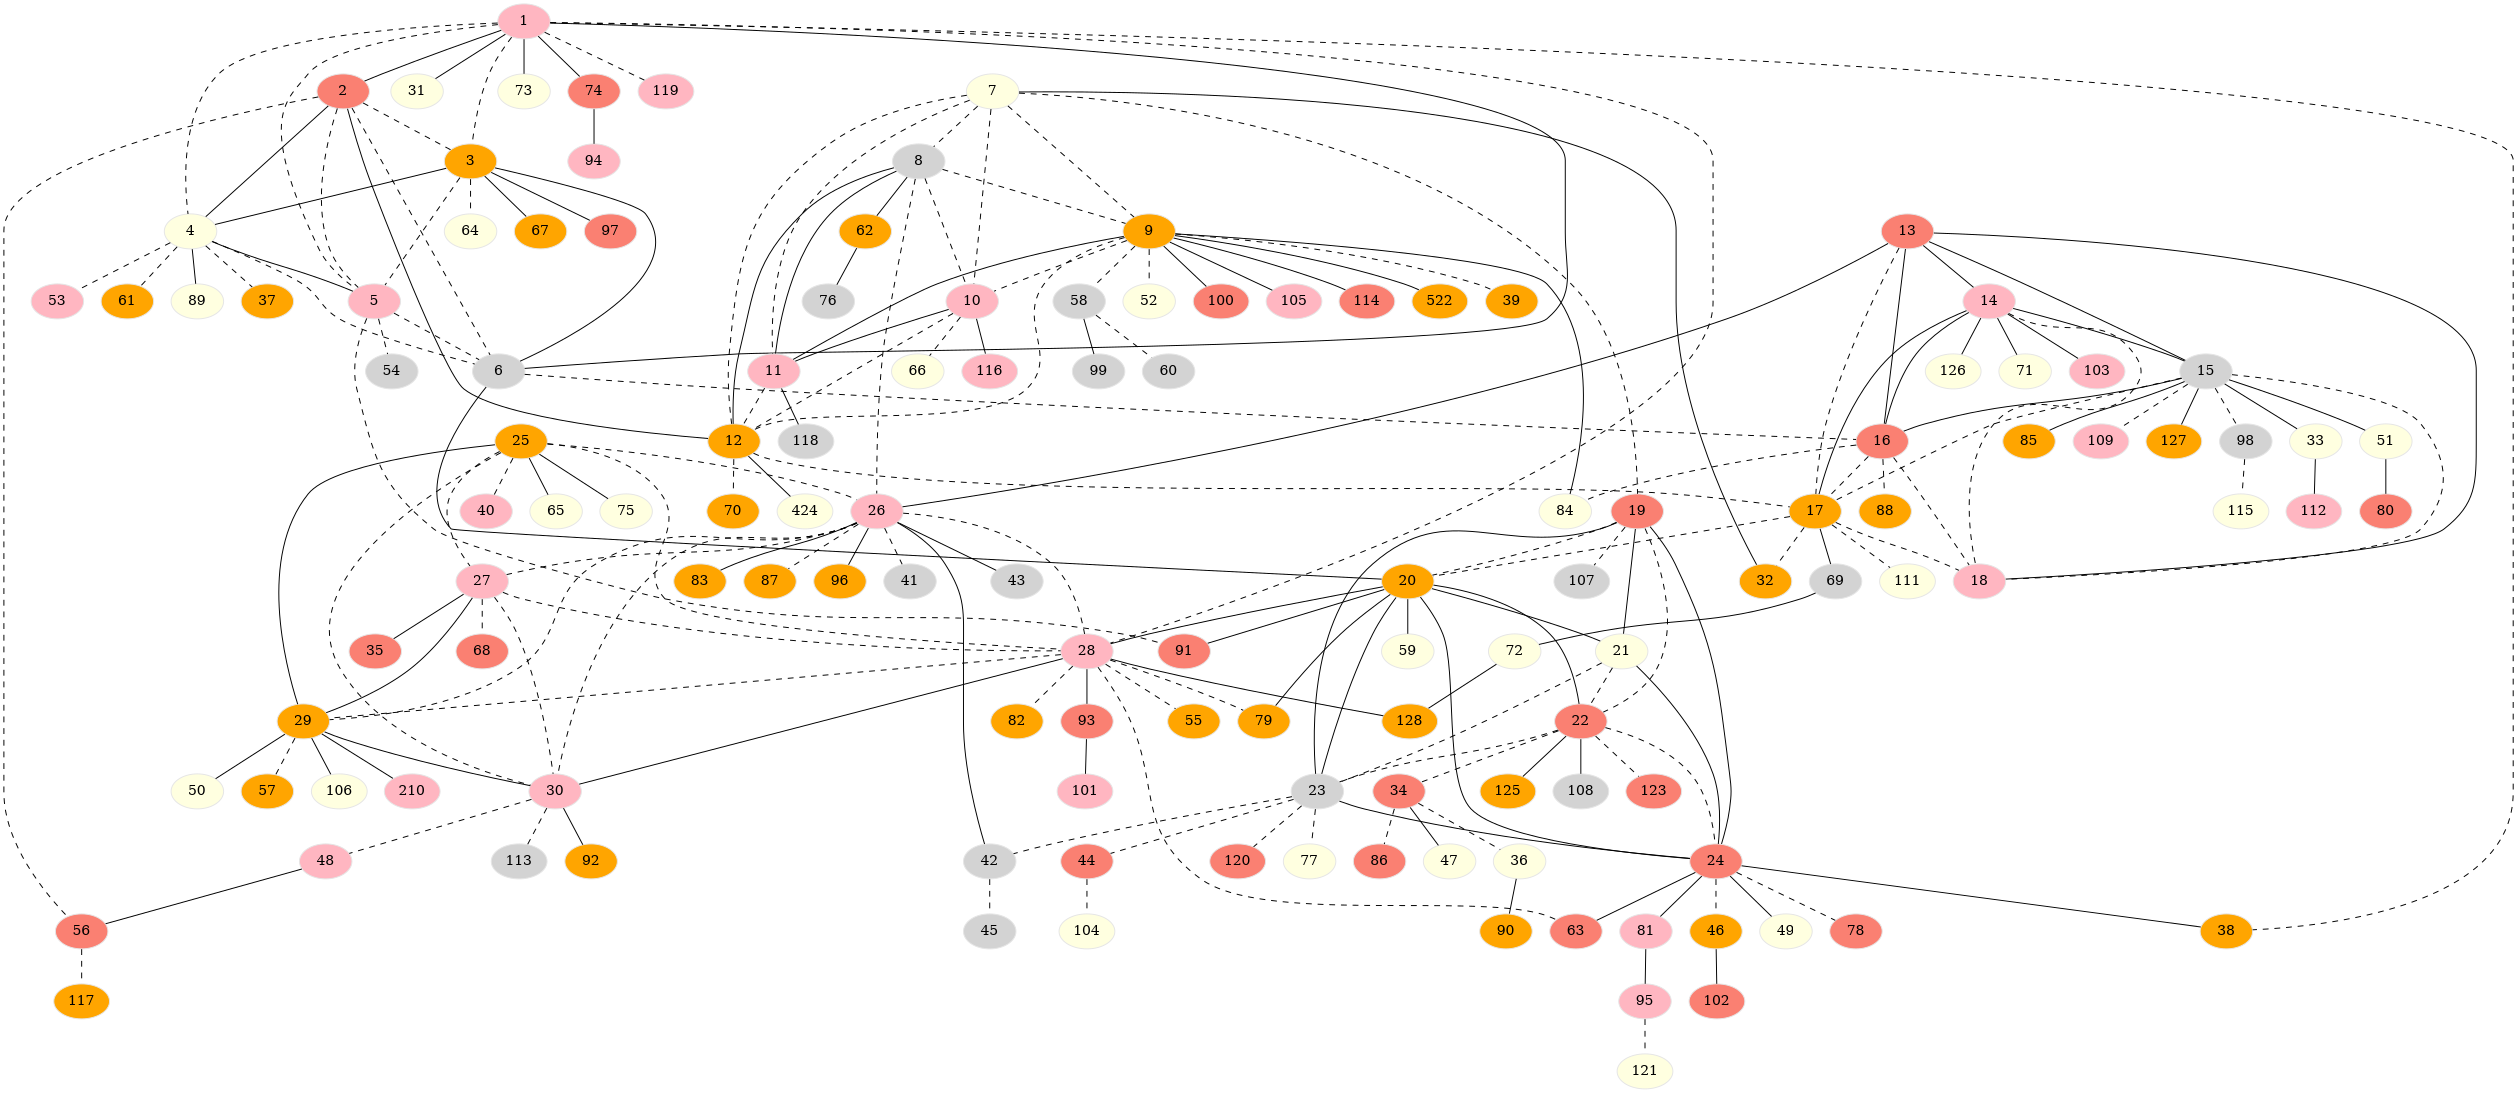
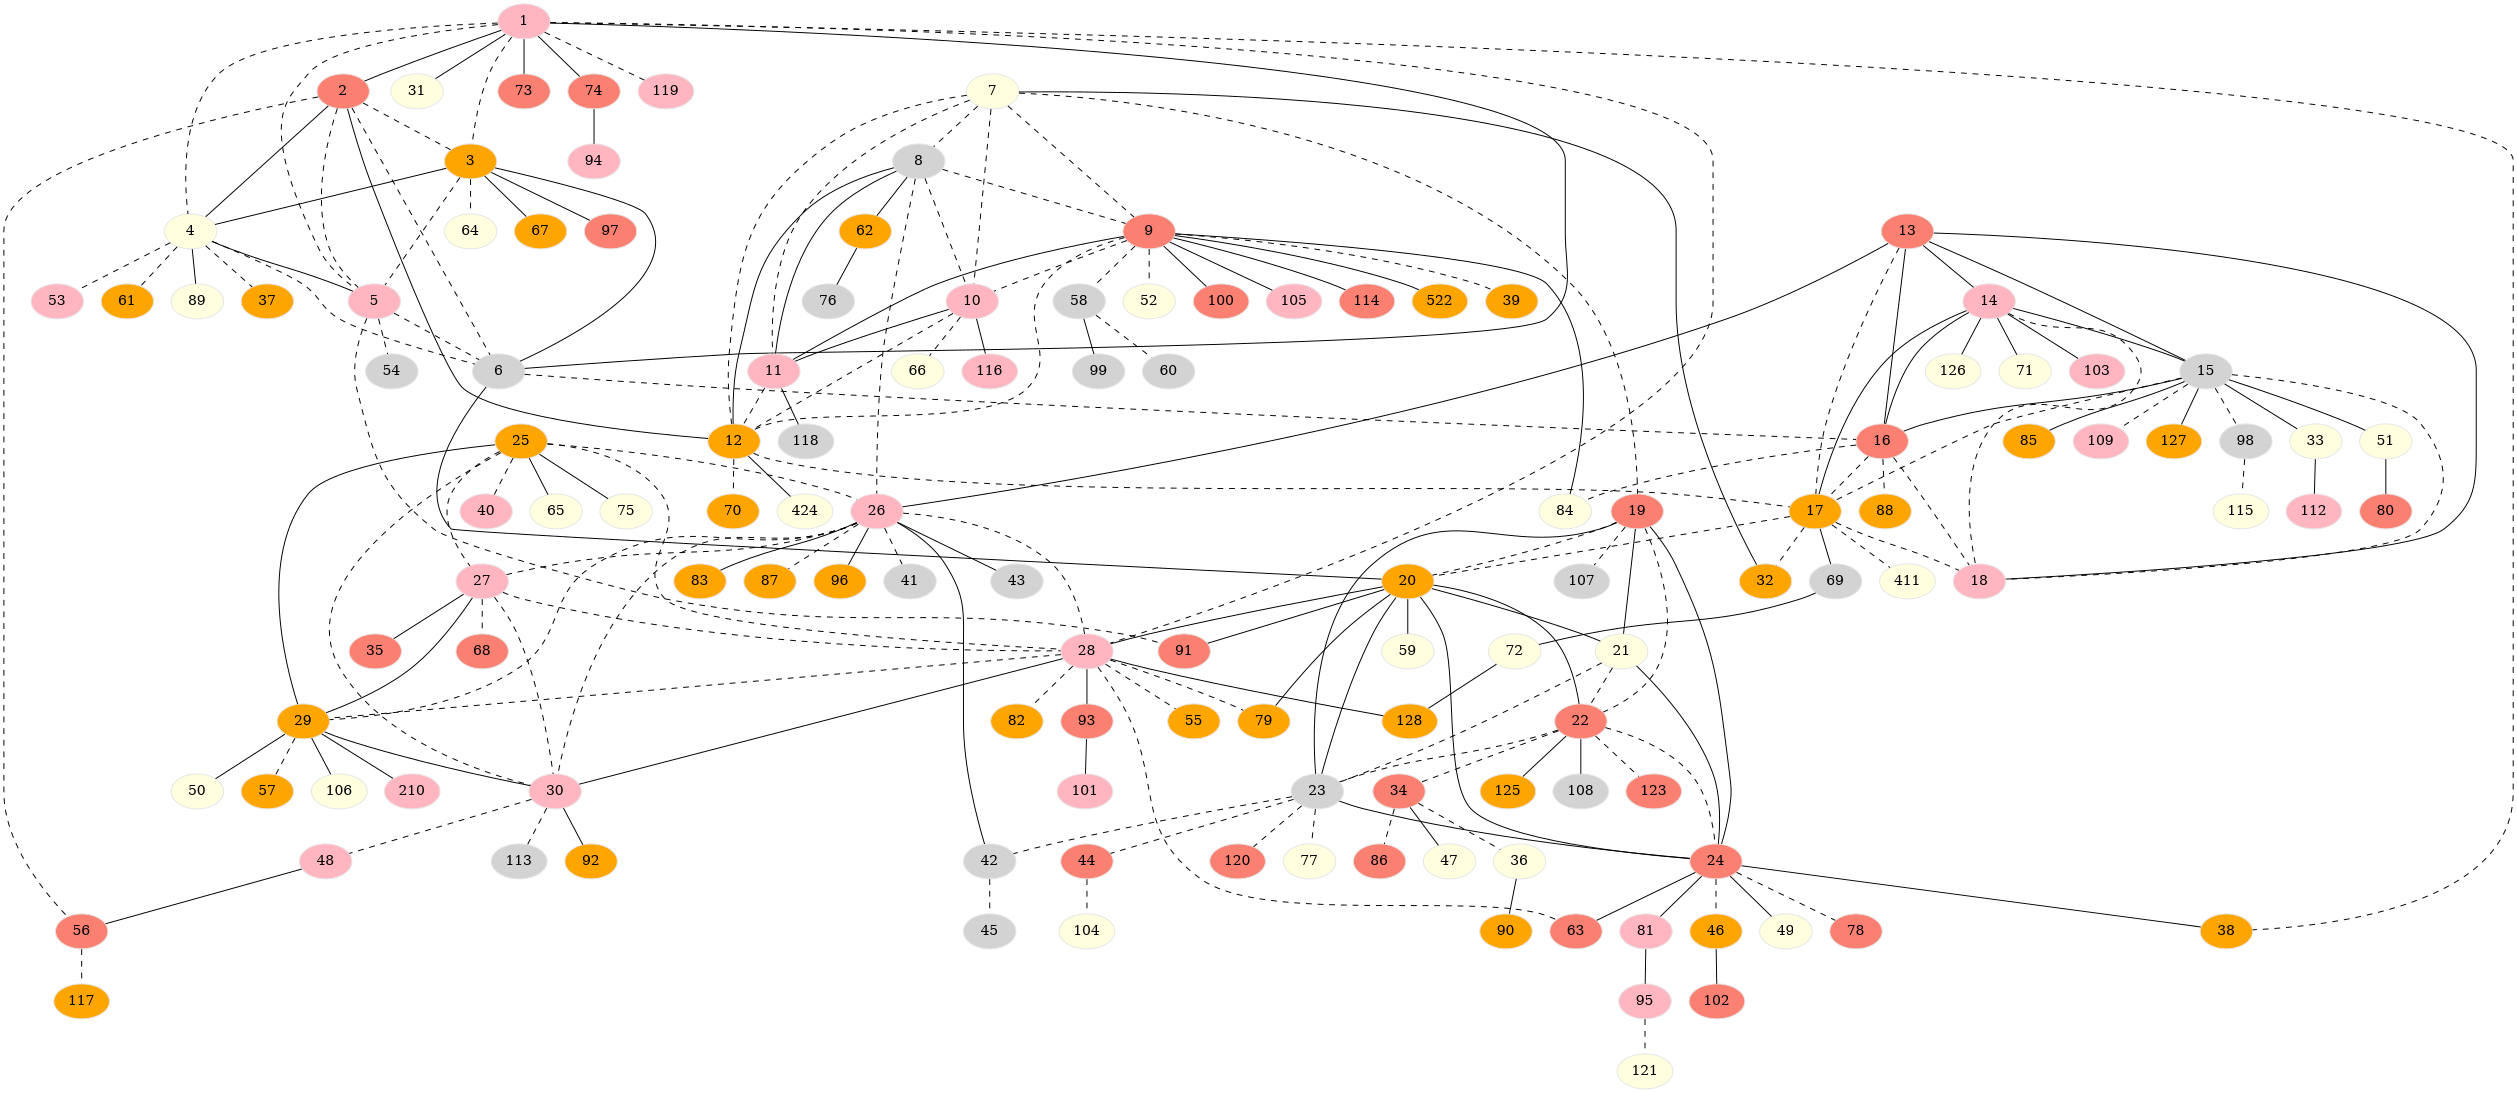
node "73": fillcolor lightyellow -> salmon
node "9": fillcolor orange -> salmon
node "111": label "111" -> "411"
